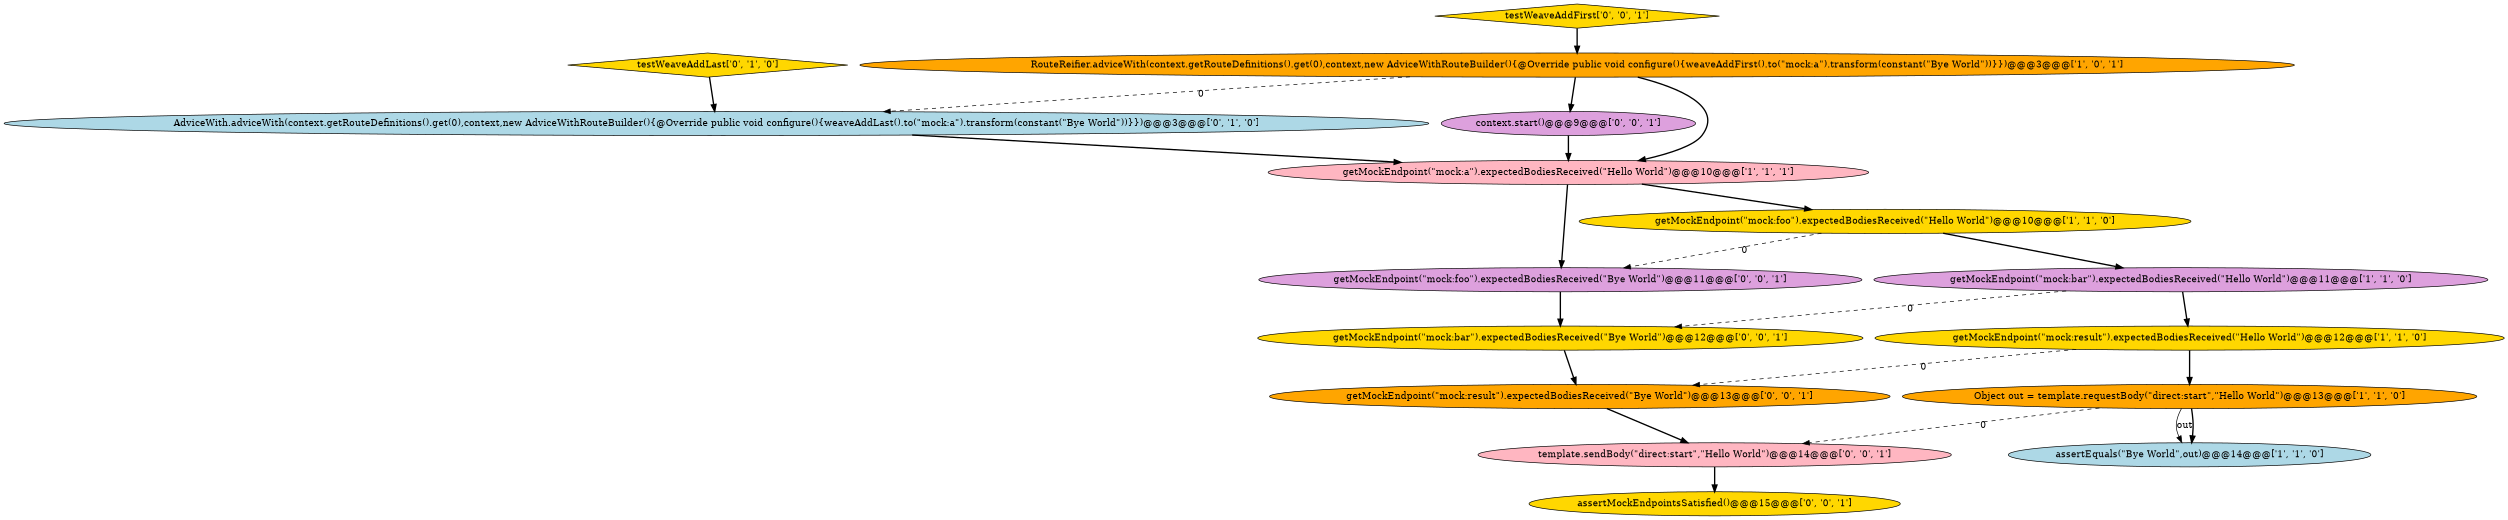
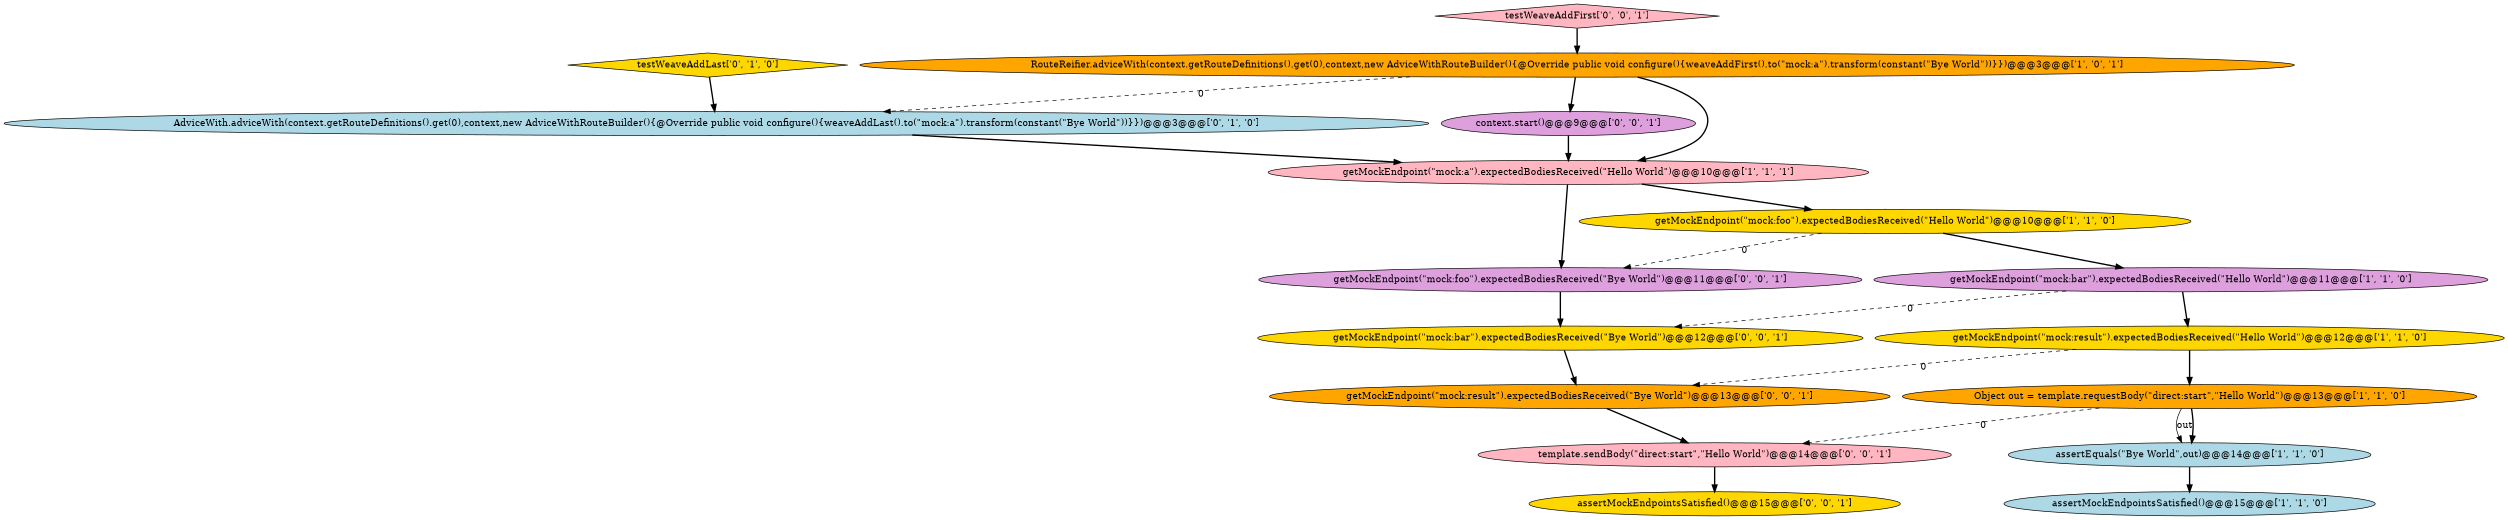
node "testWeaveAddFirst['0', '0', '1']": fillcolor gold -> lightpink
node "assertMockEndpointsSatisfied()@@@15@@@['1', '1', '0']": added
